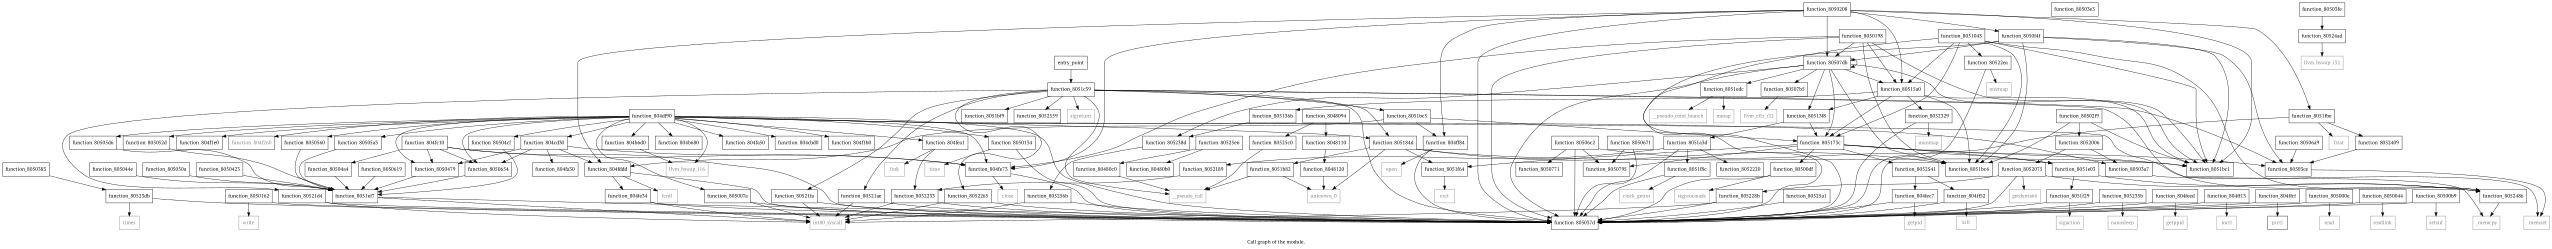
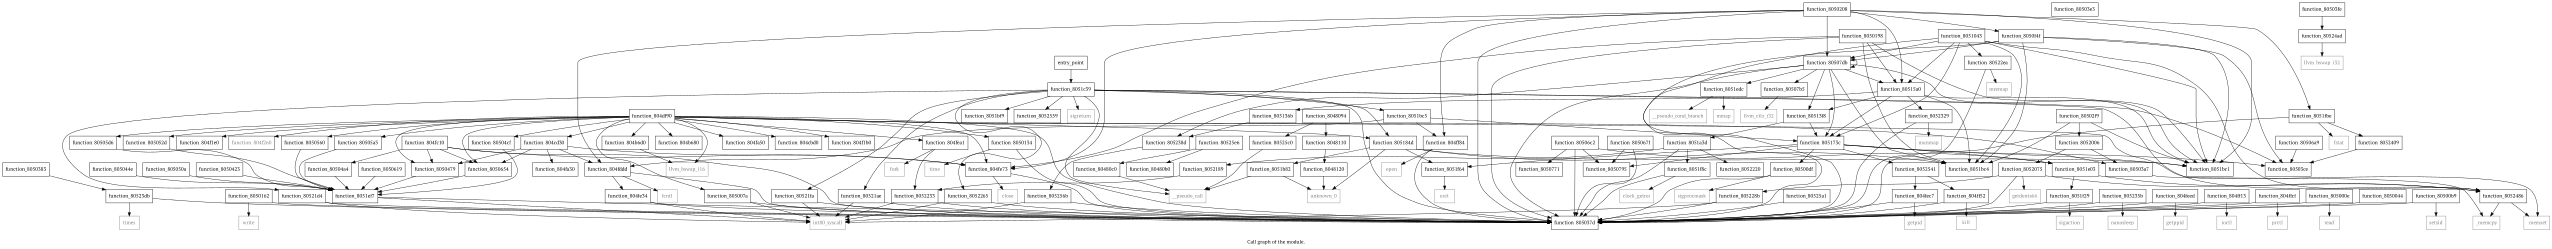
edge "function_8050198" -> "function_80507db": now "function_8051043" -> "function_80507db"
edge "function_80503ce" -> "_memset": now "function_8052486" -> "_memset"
node "prctl": color black -> gray50
node "readlink": removed
